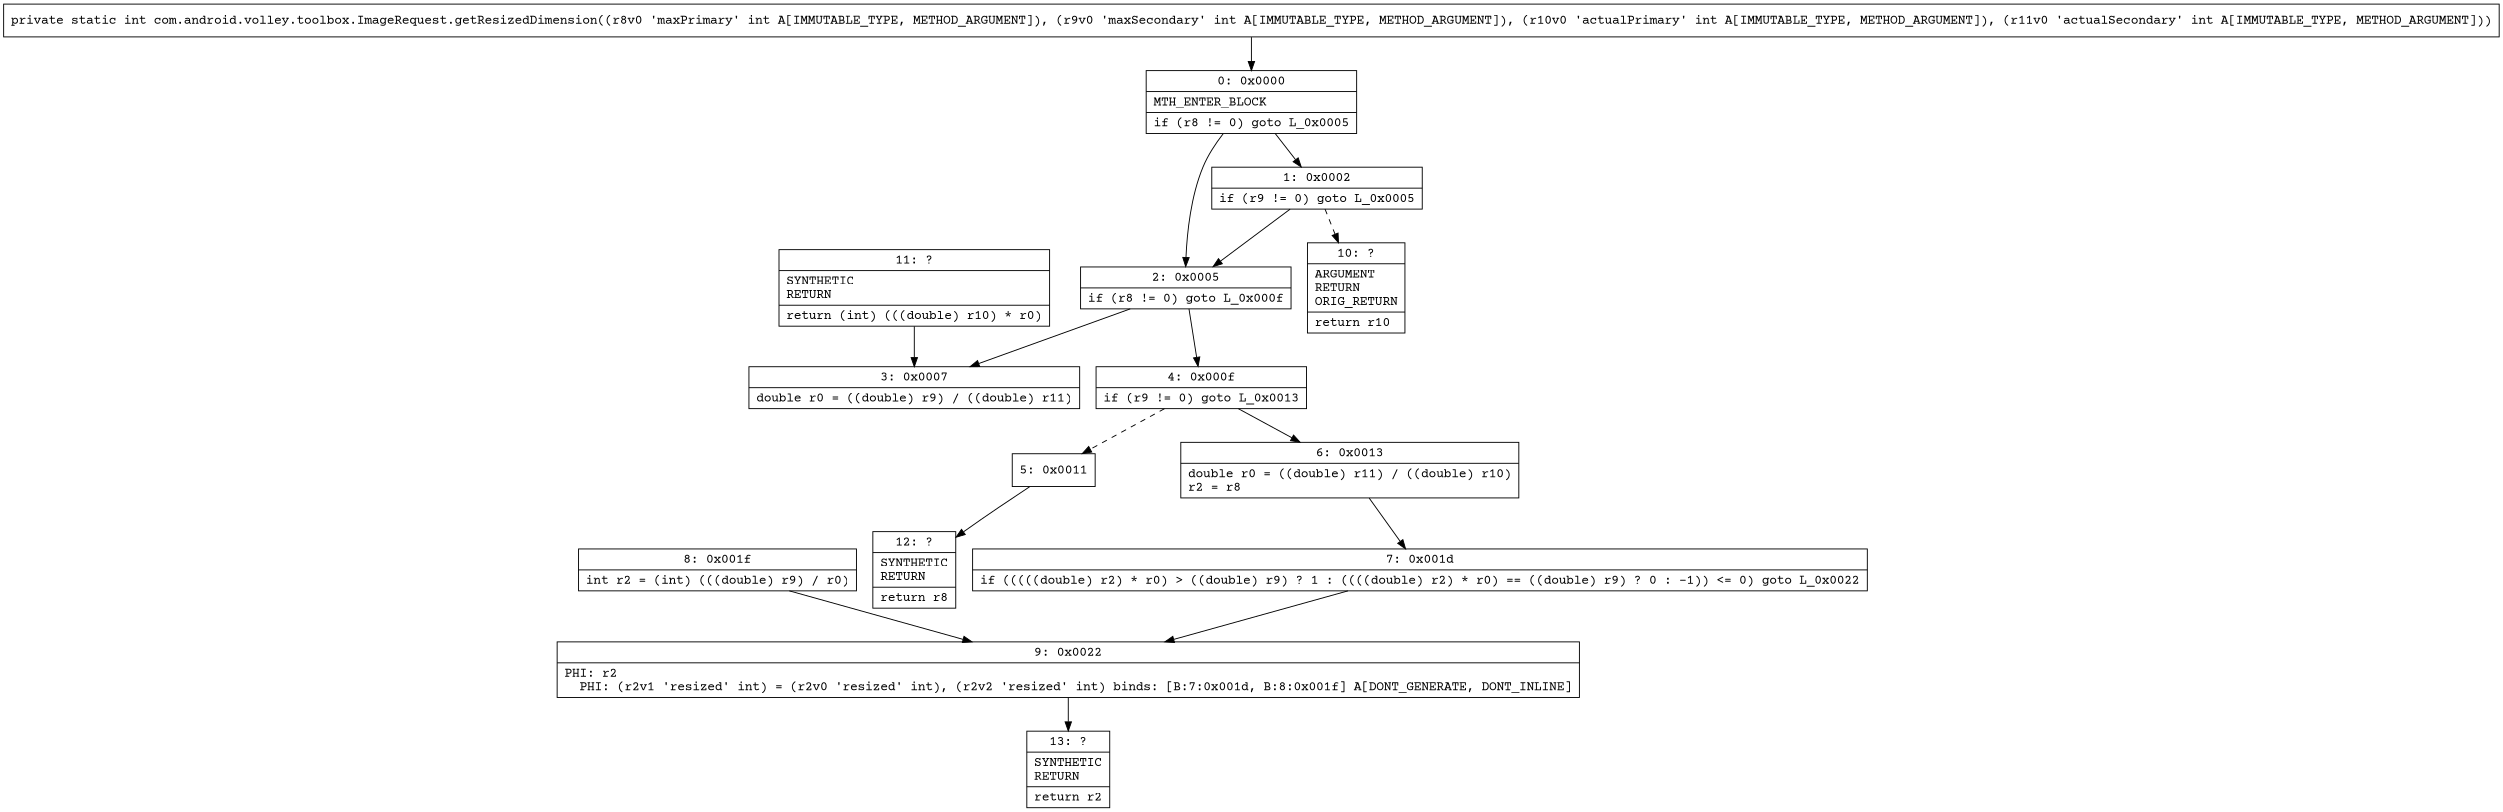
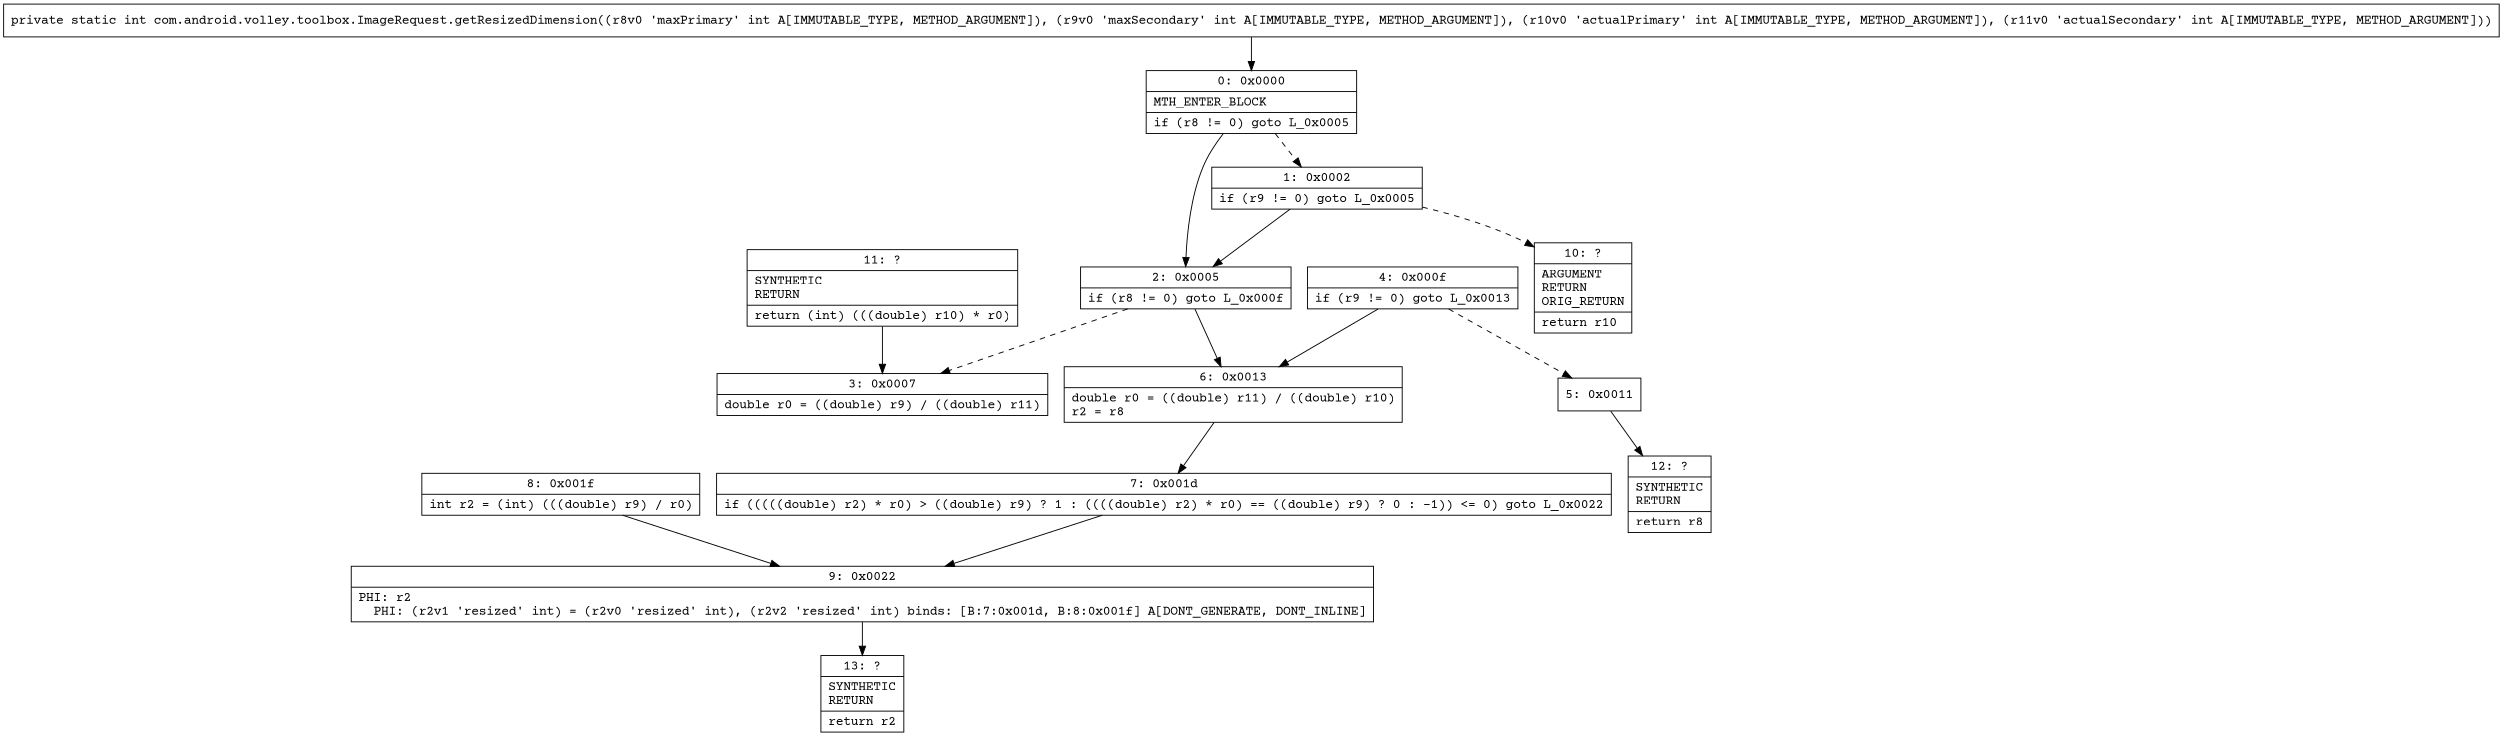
edge "0: 0x0000" -> "1: 0x0002": style solid -> dashed
edge "2: 0x0005" -> "4: 0x000f": now "2: 0x0005" -> "6: 0x0013"
edge "2: 0x0005" -> "3: 0x0007": style solid -> dashed
